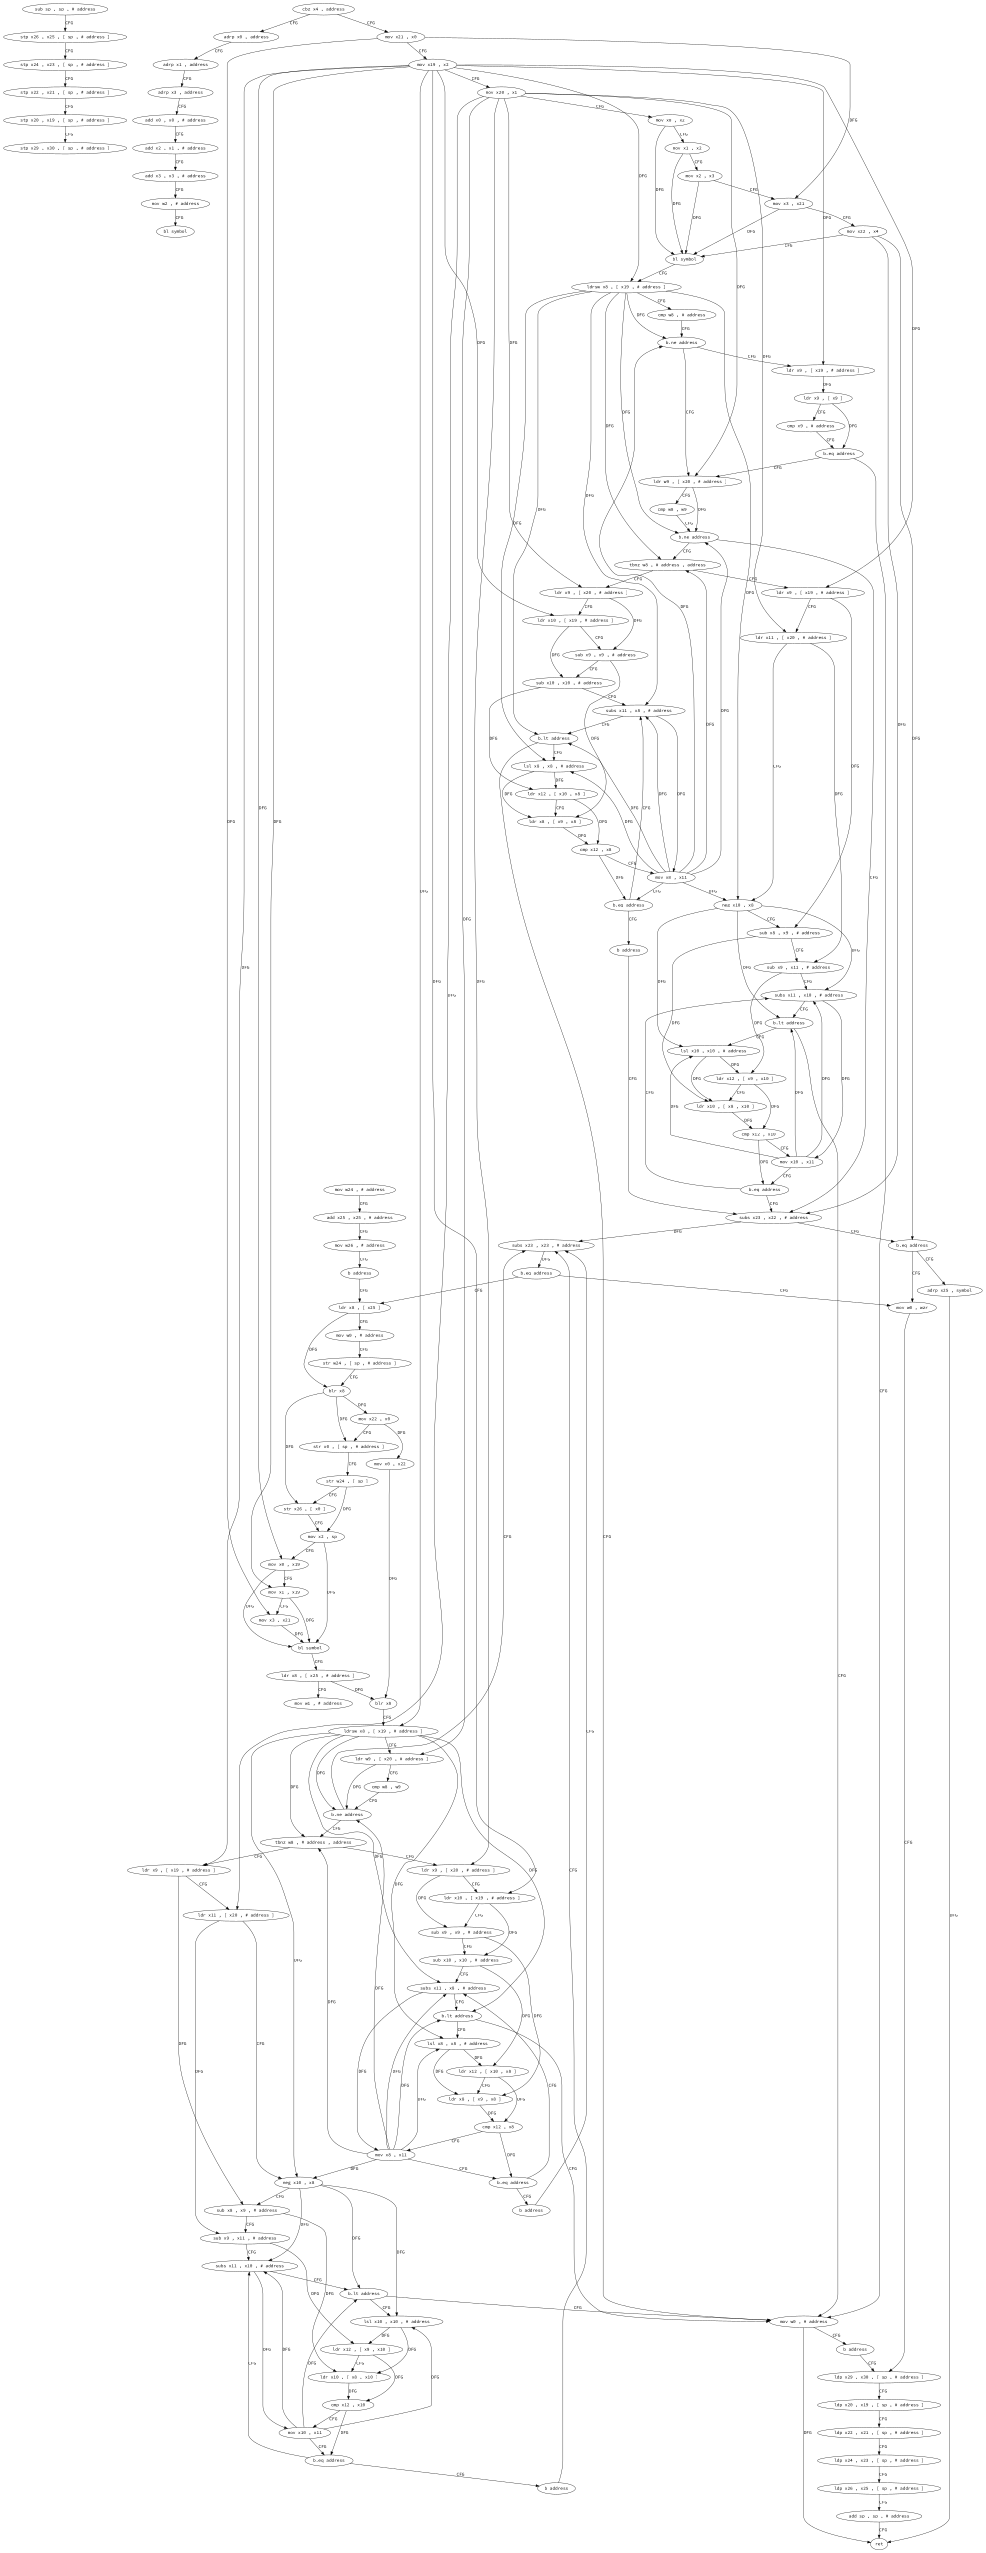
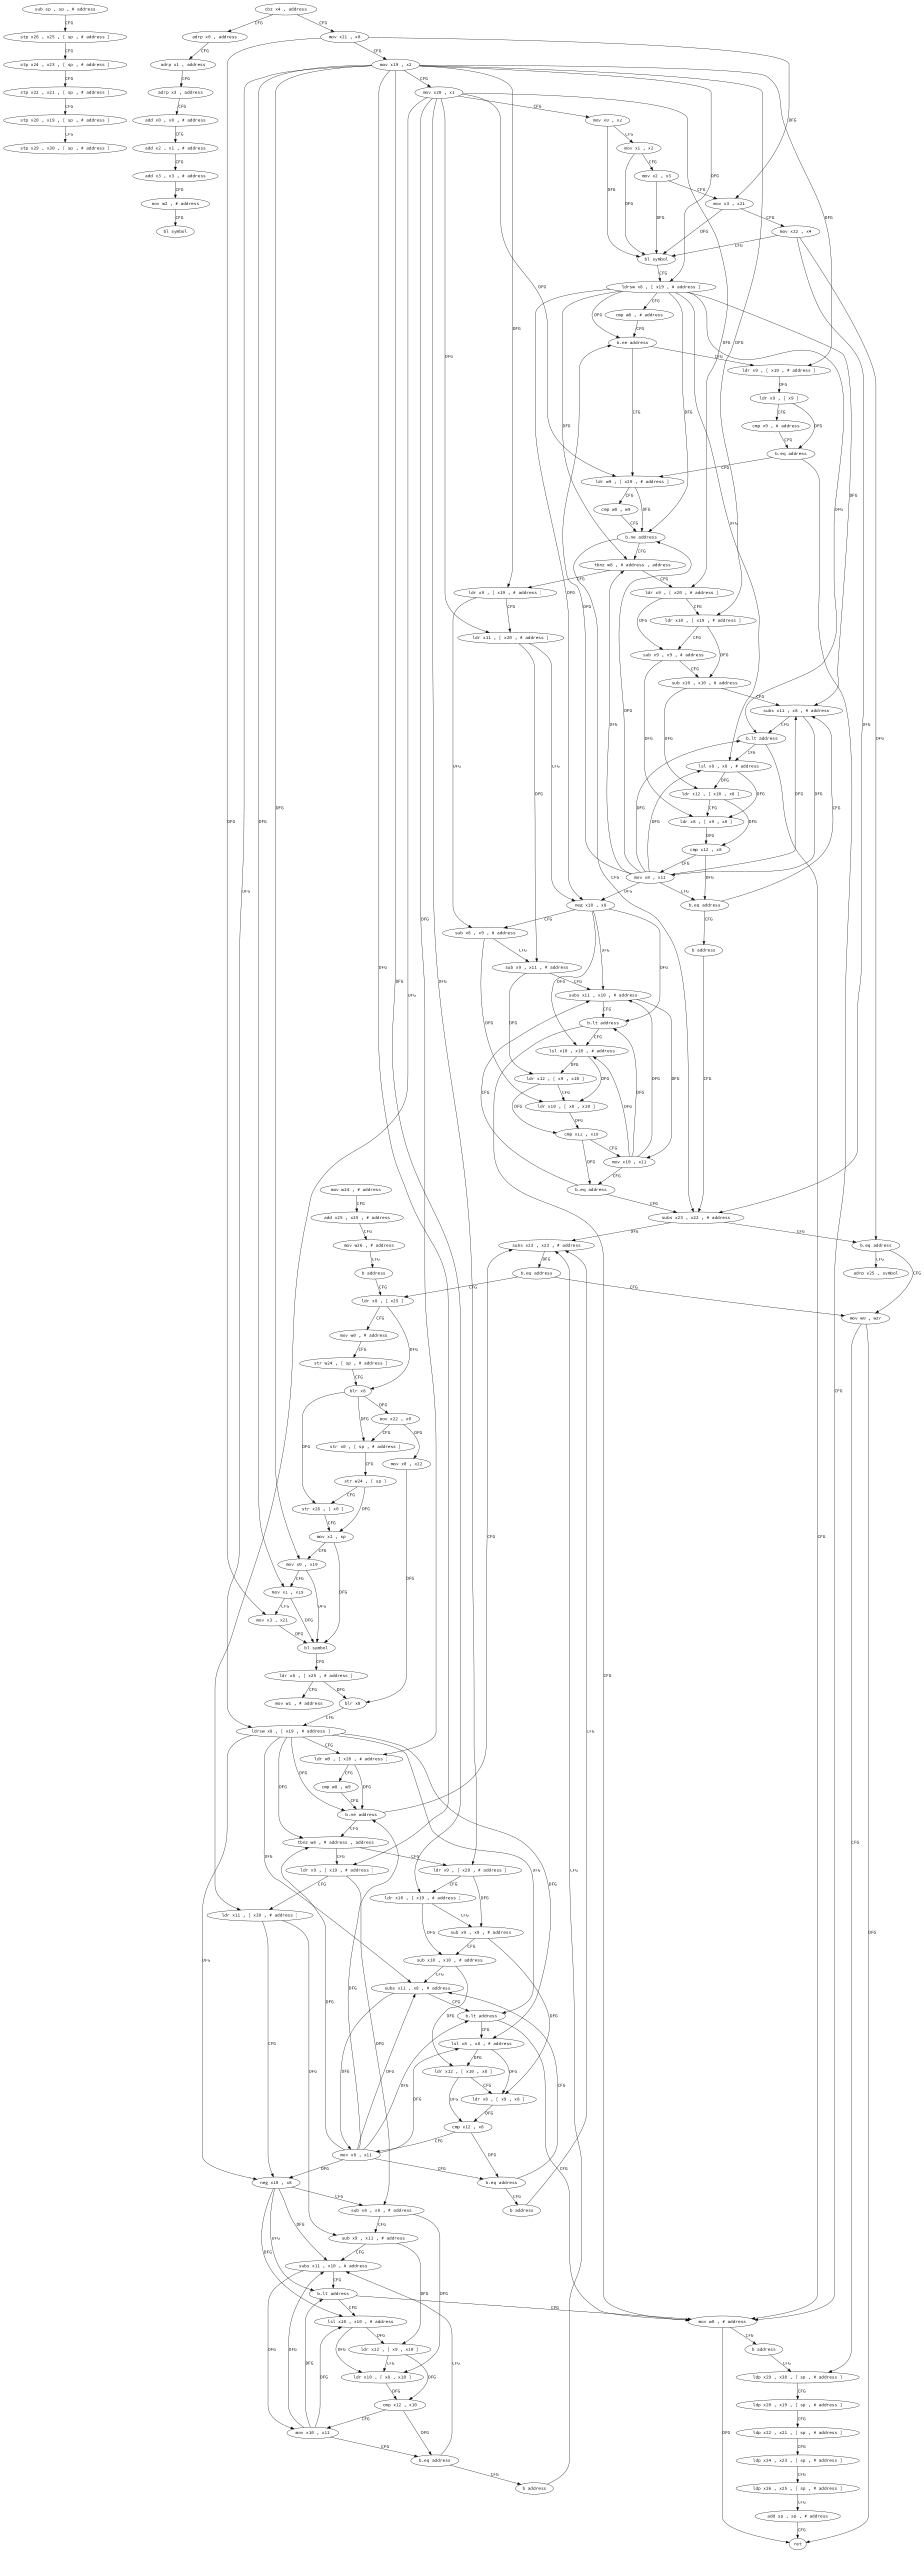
edge "adrp x25 , symbol" -> "ret": now "mov w0 , wzr" -> "ret"
